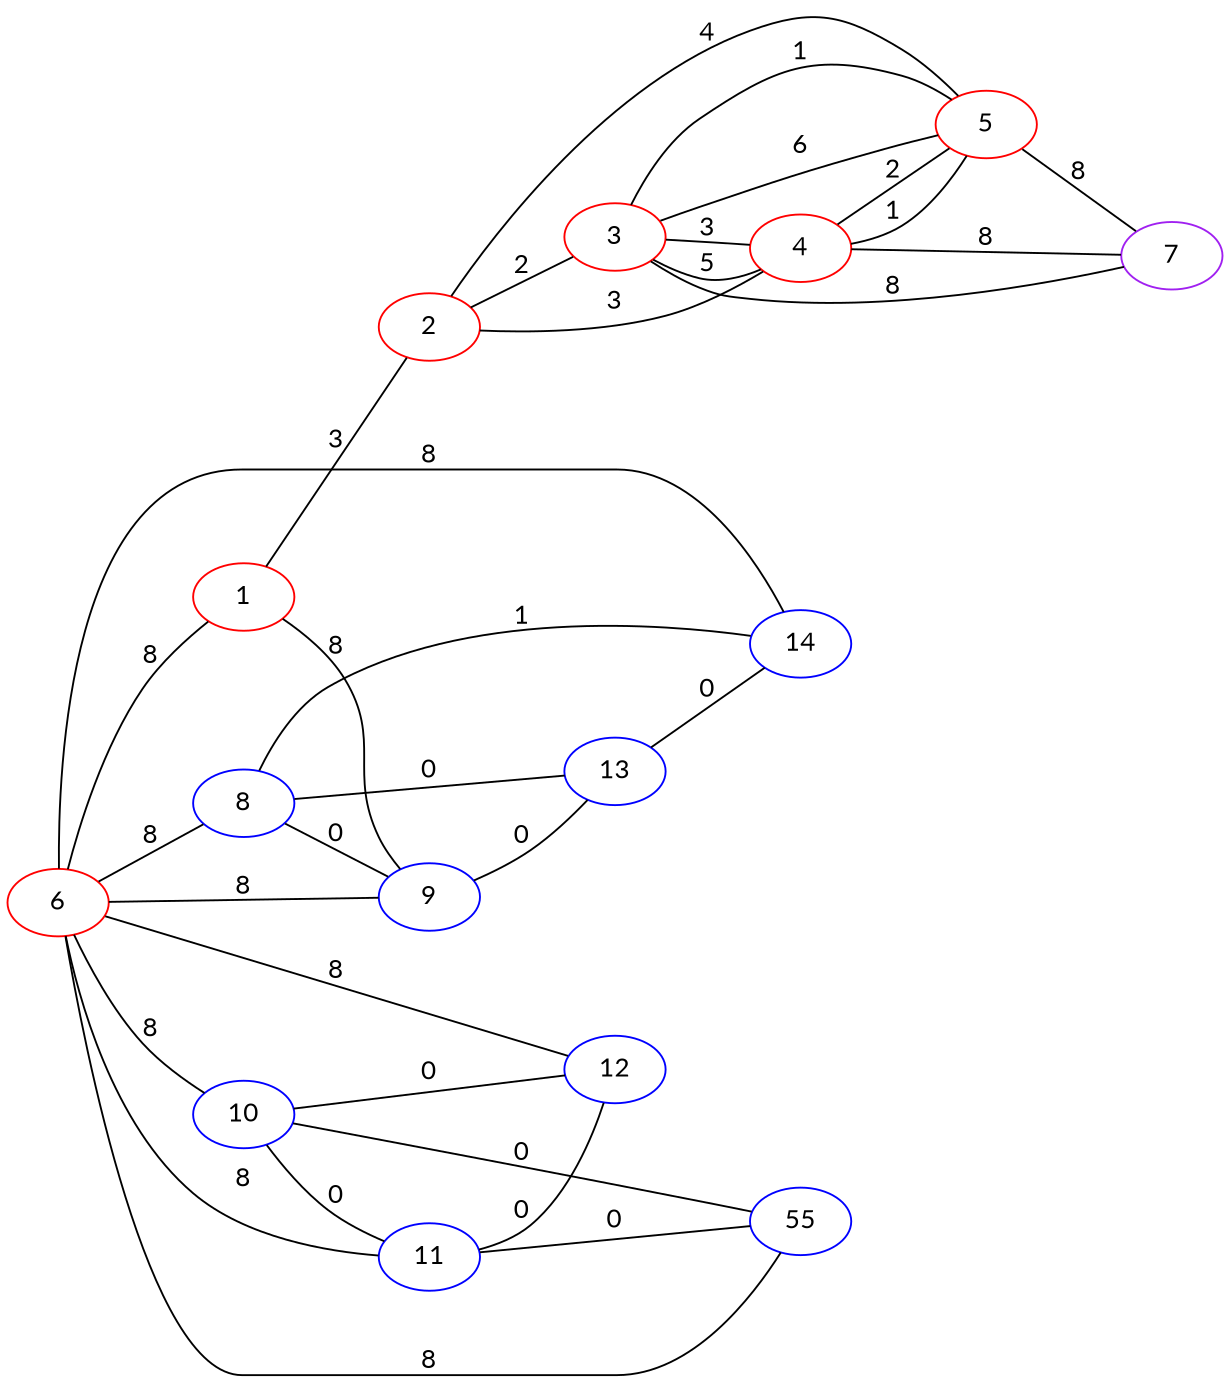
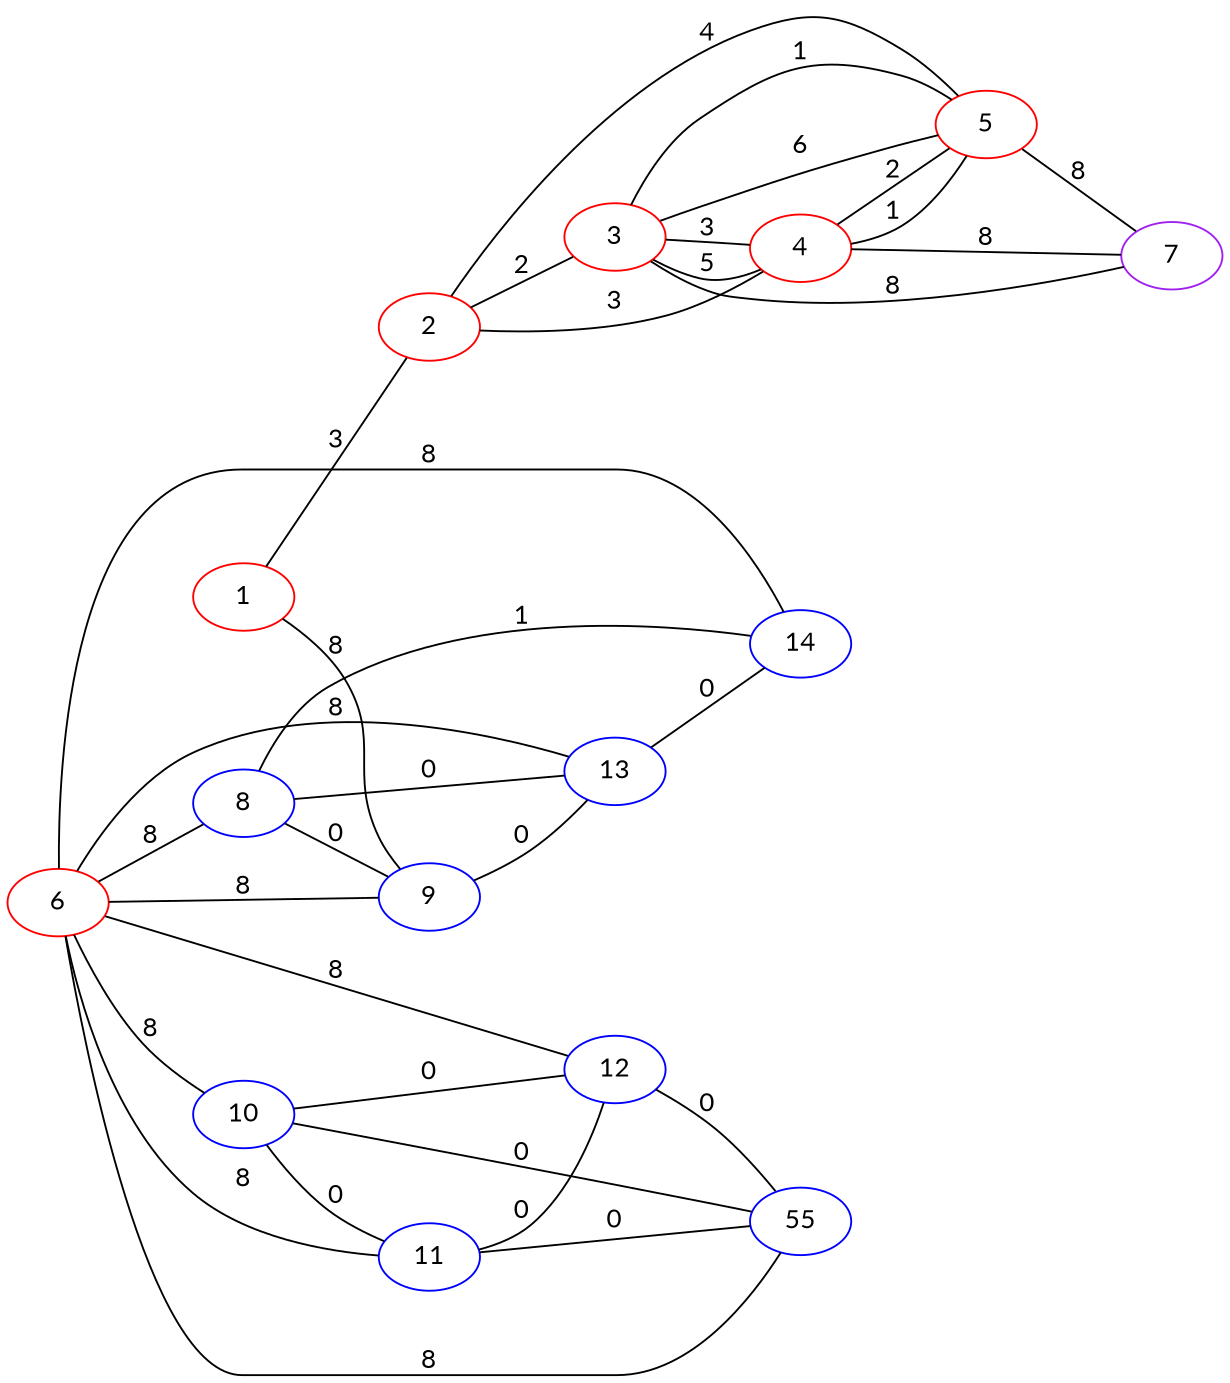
edge "1" -- "6": now "13" -- "6"
edge "12" -- "55": added, label "0"
